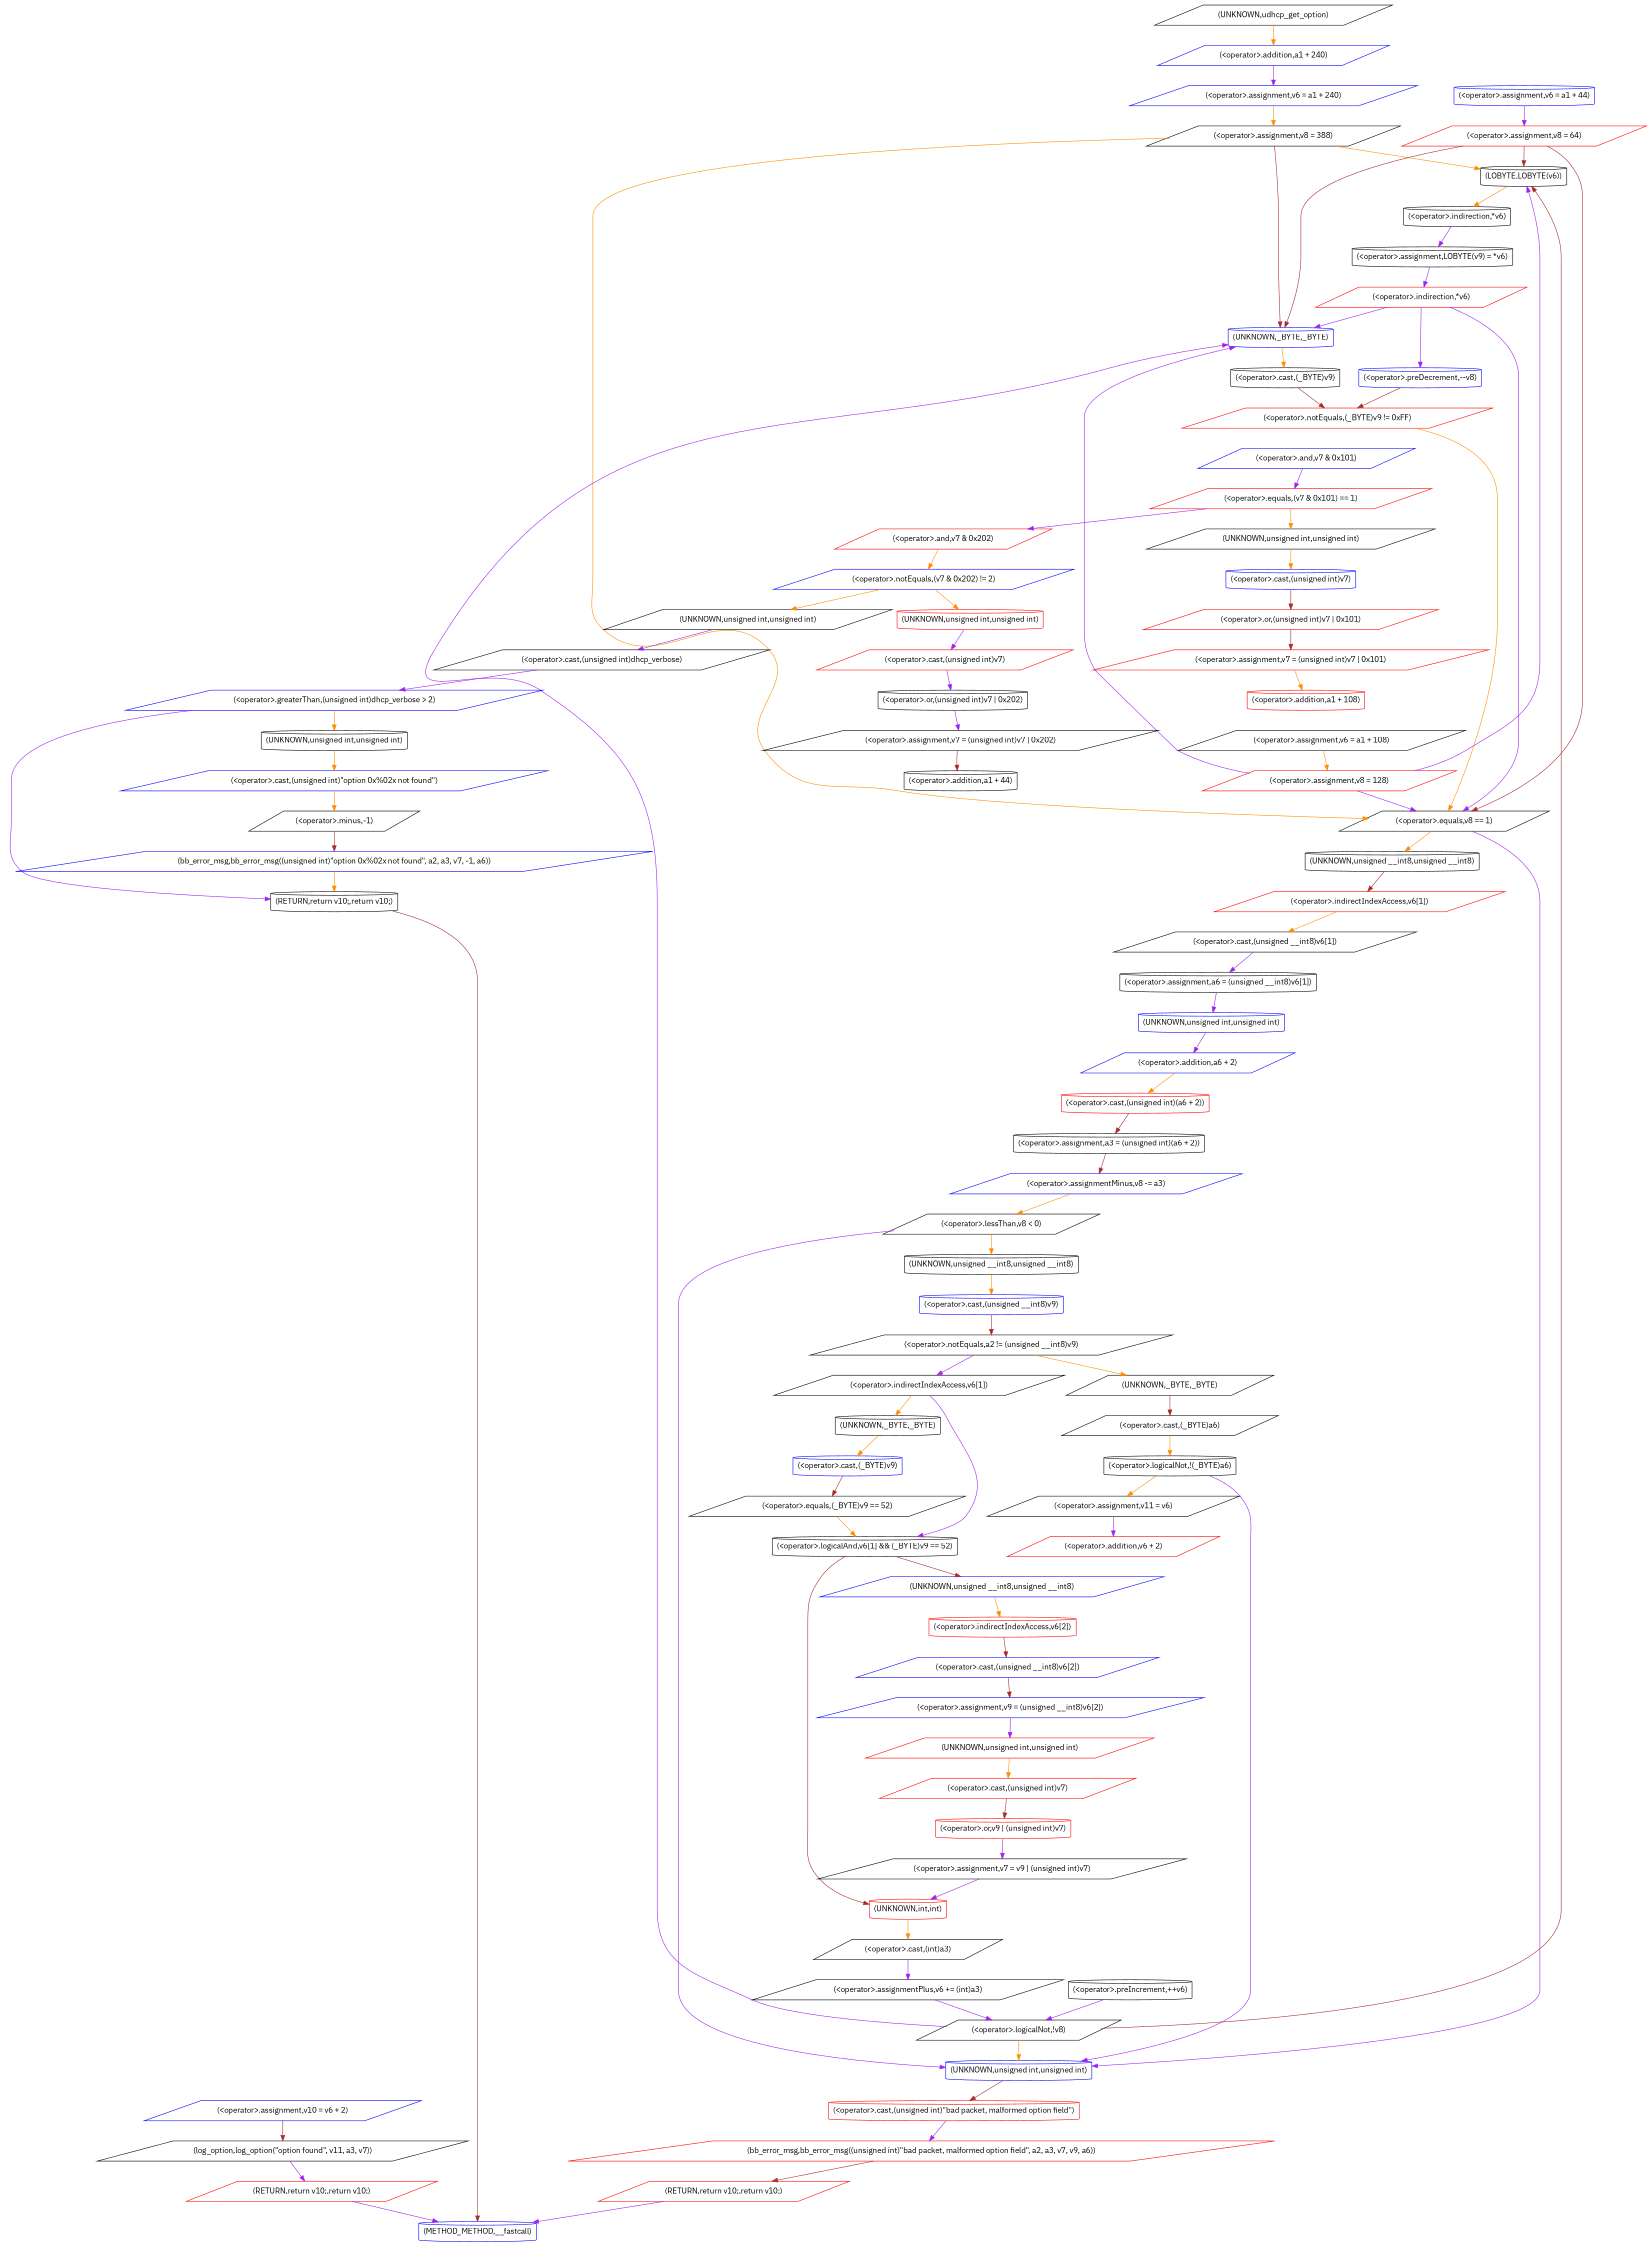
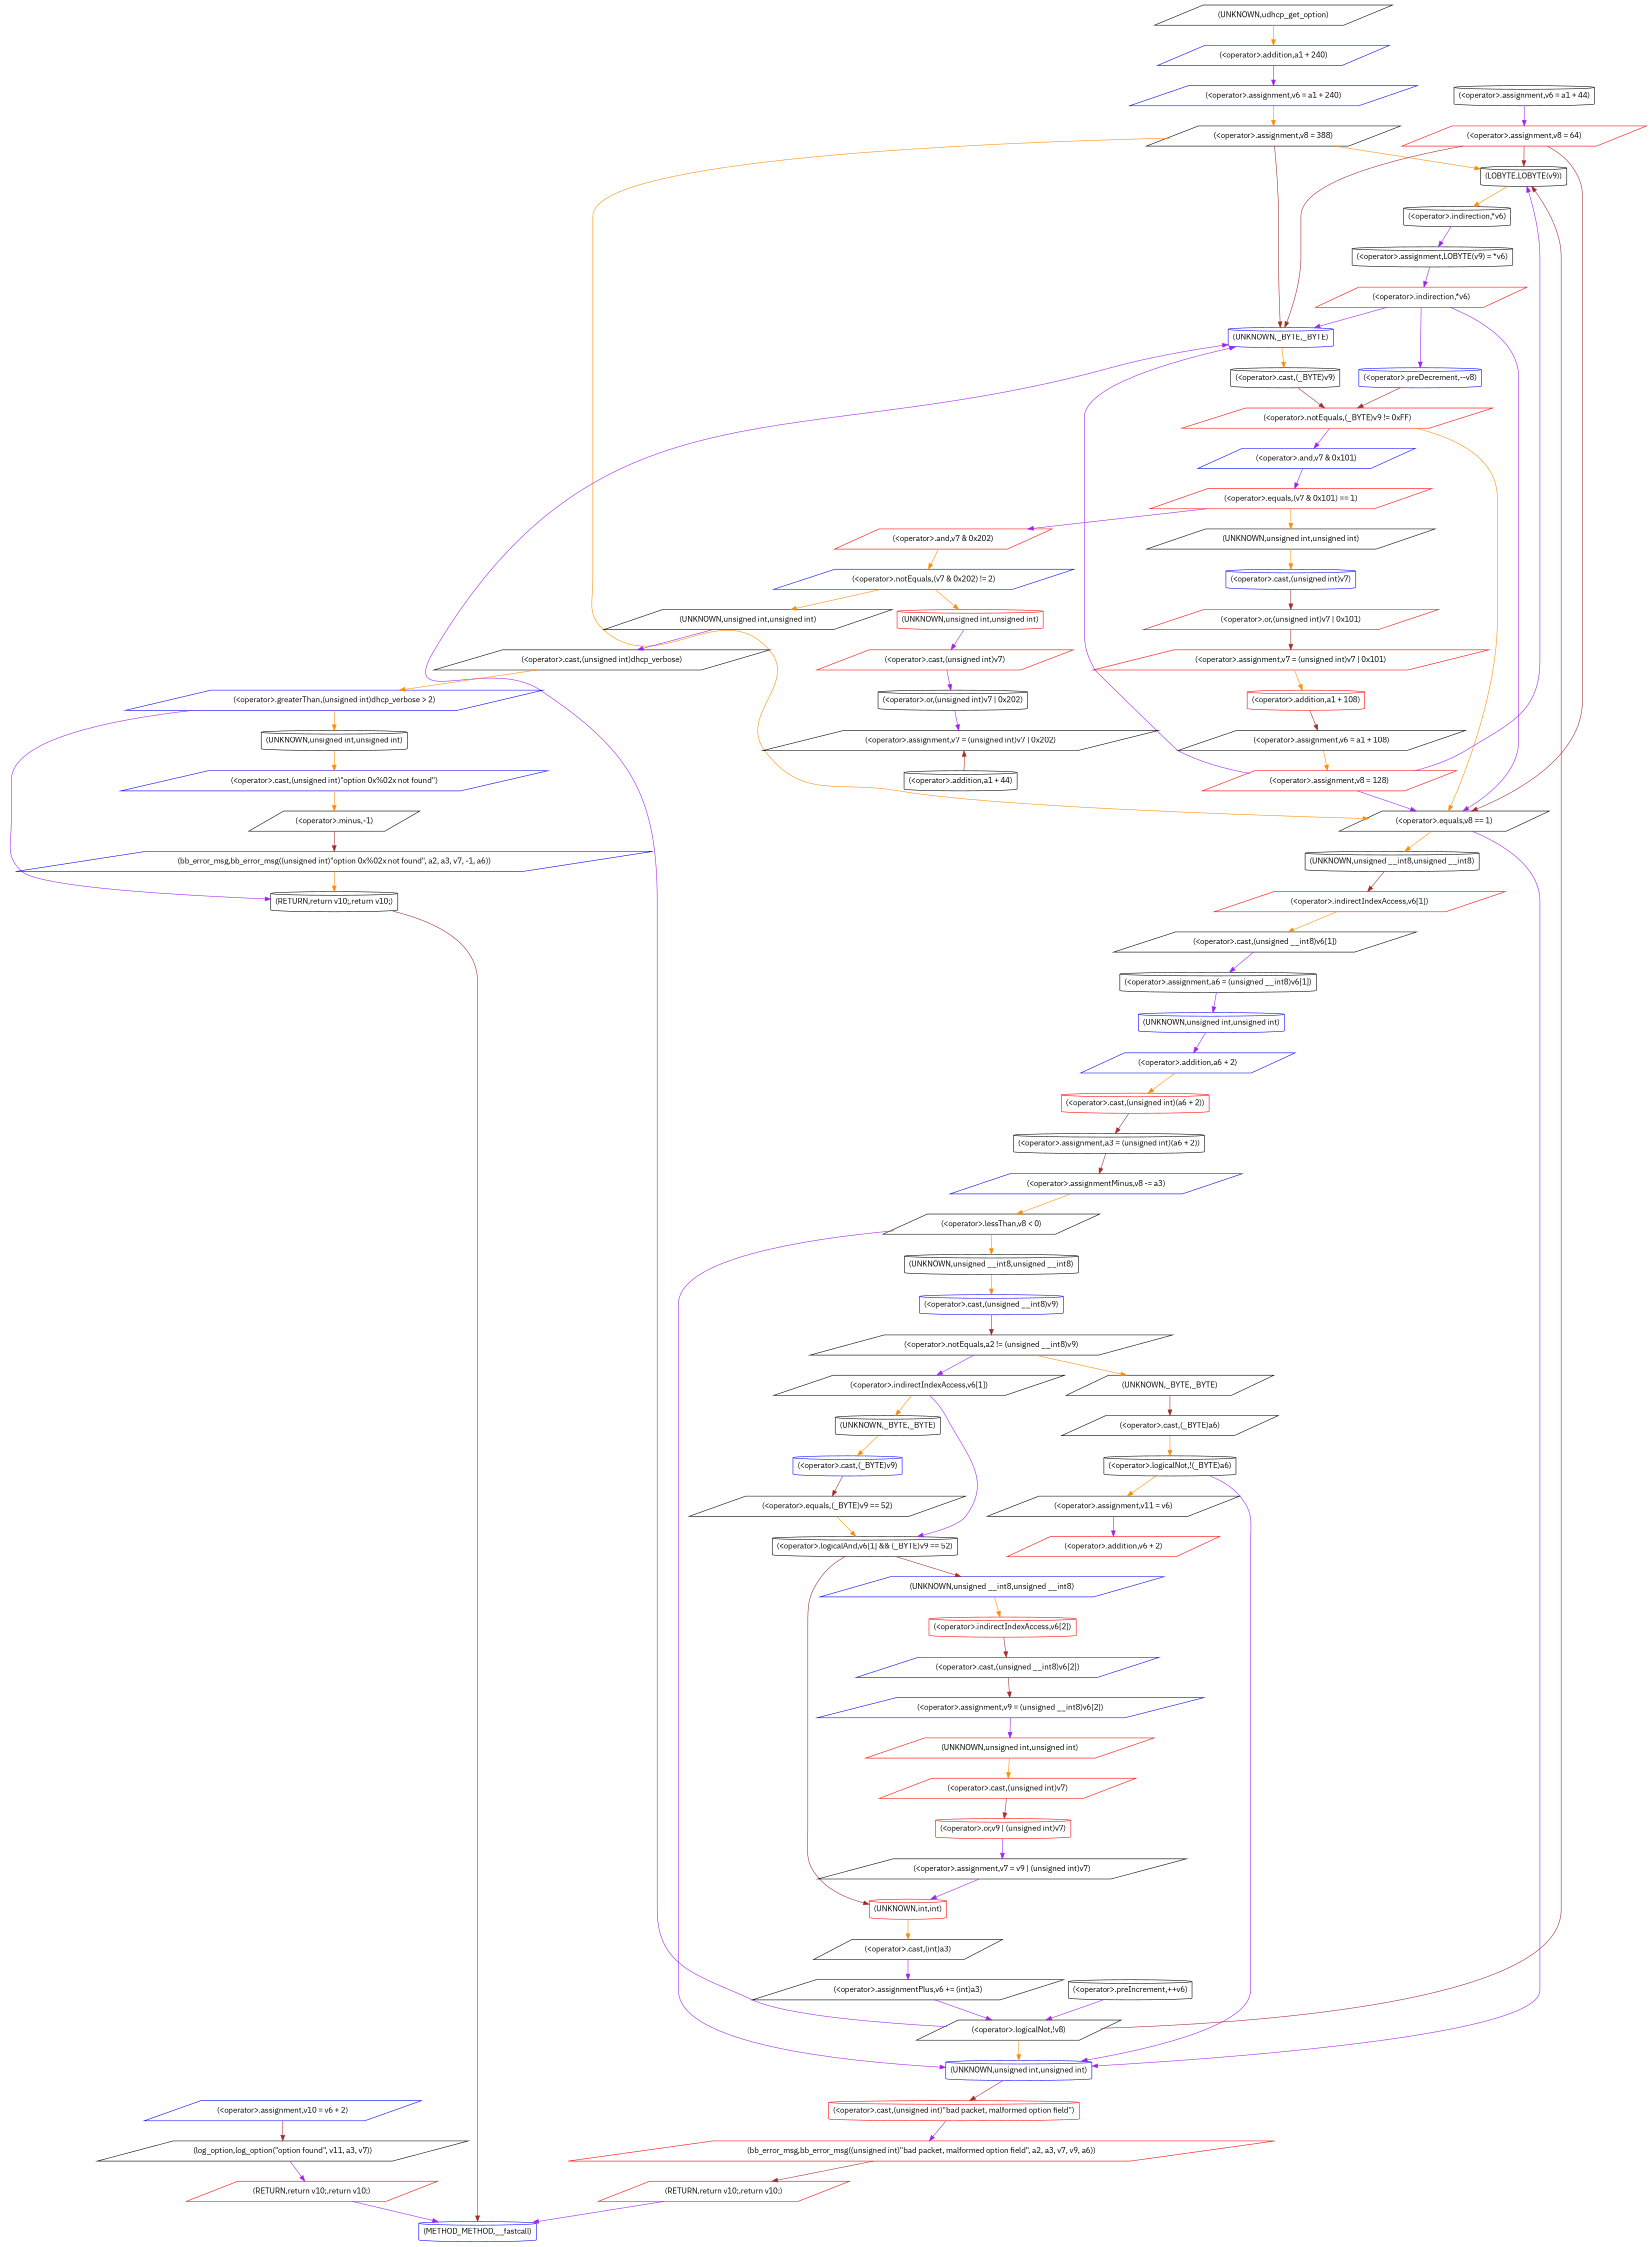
node "(<operator>.assignment,v6 = a1 + 44)": color blue -> black
node "(LOBYTE,LOBYTE(v6))": label "(LOBYTE,LOBYTE(v6))" -> "(LOBYTE,LOBYTE(v9))"
edge "(<operator>.notEquals,(_BYTE)v9 != 0xFF)" -> "(<operator>.and,v7 & 0x101)": added
edge "(<operator>.cast,(unsigned int)dhcp_verbose)" -> "(<operator>.greaterThan,(unsigned int)dhcp_verbose > 2)": color purple -> darkorange
edge "(<operator>.addition,a1 + 108)" -> "(<operator>.assignment,v6 = a1 + 108)": added
edge "(<operator>.assignment,v7 = (unsigned int)v7 | 0x202)" -> "(<operator>.addition,a1 + 44)": reversed
